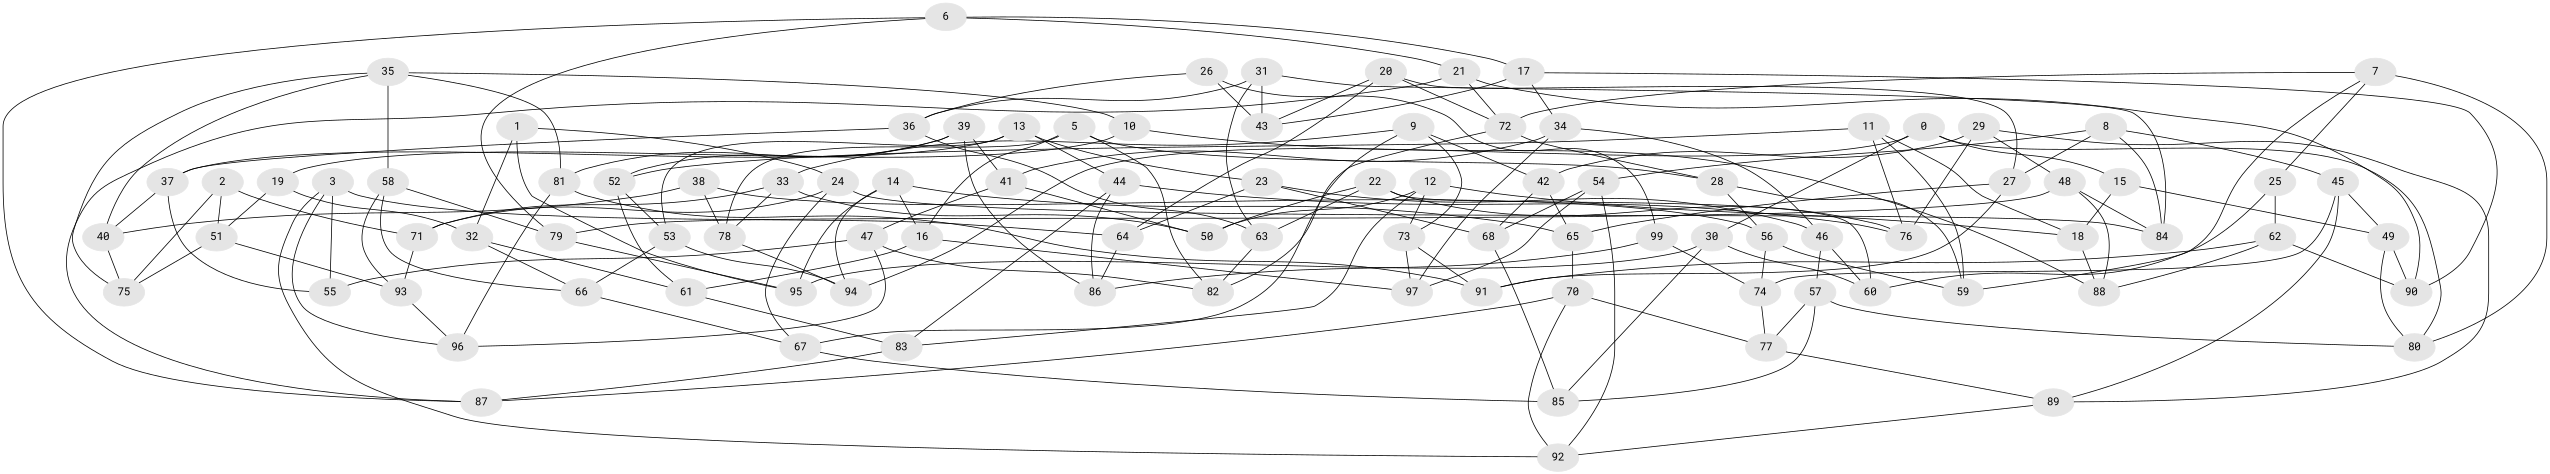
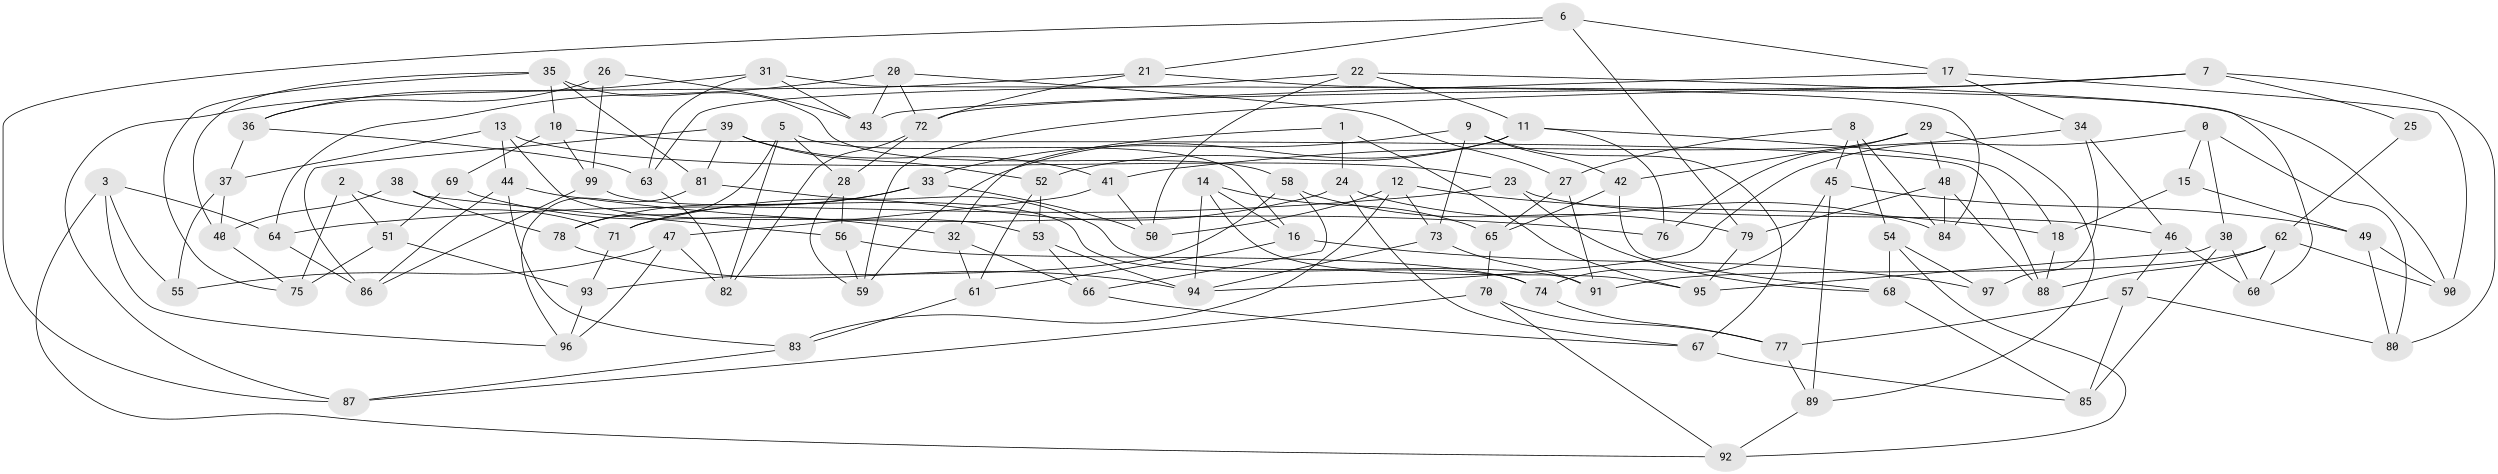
edge "10" -- "99": added
node "19": label "19" -> "69"
edge "22" -- "76": now "22" -- "11"
edge "73" -- "97": now "73" -- "94"
edge "25" -- "60": now "62" -- "60"
